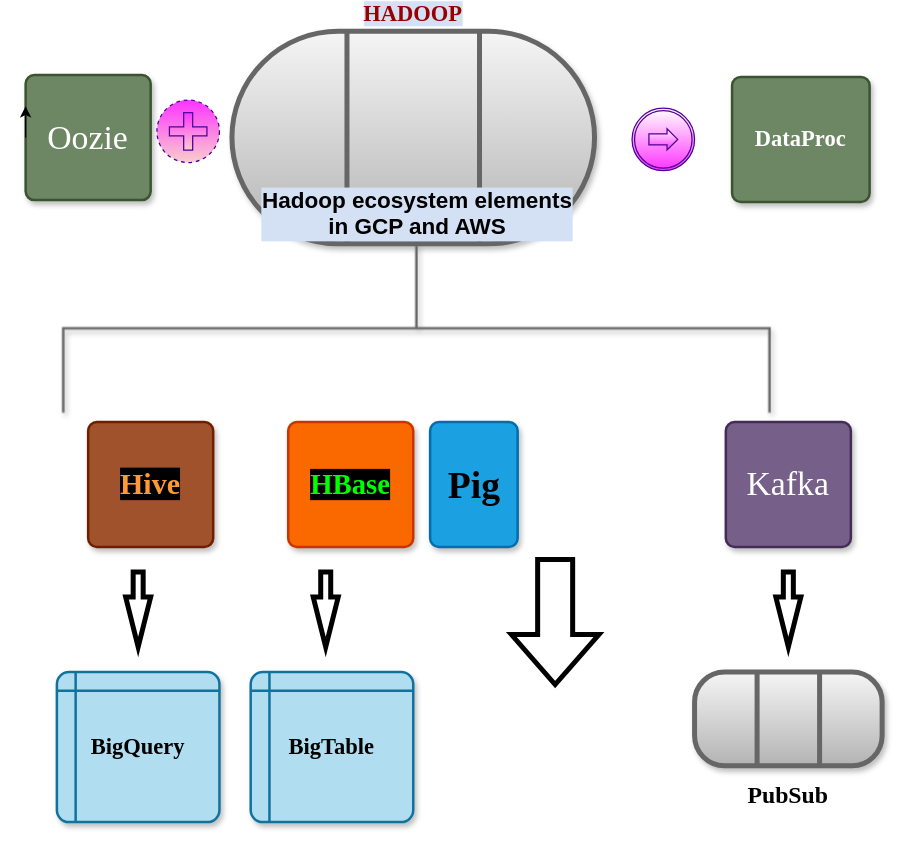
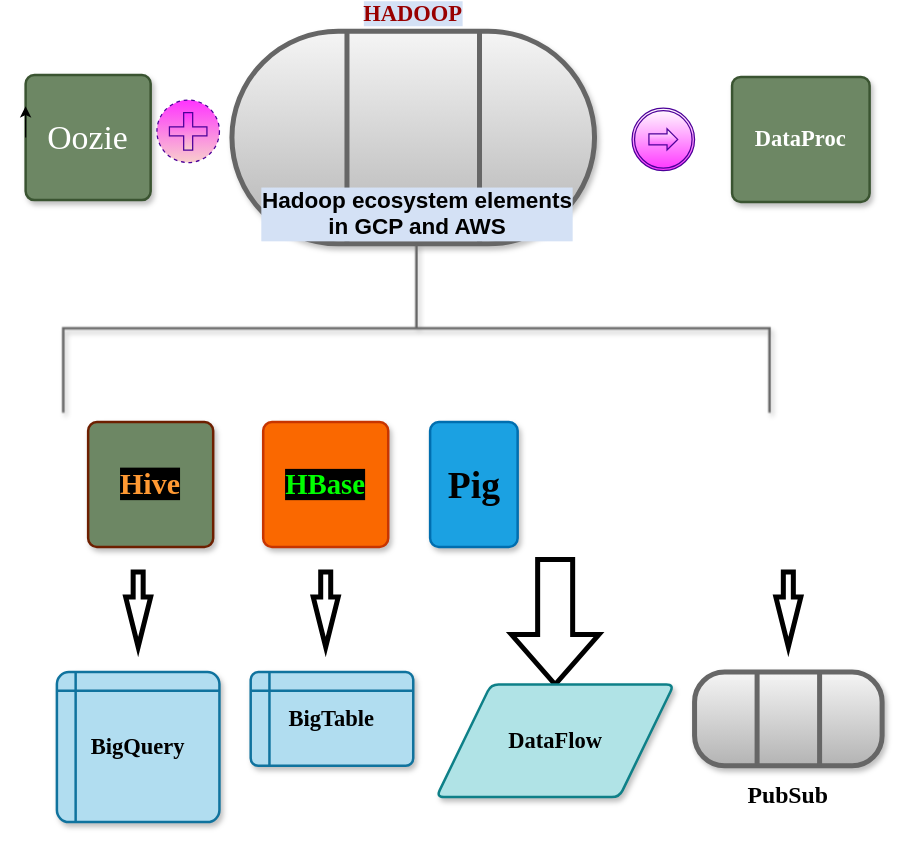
node "Hive": fillcolor #a0522d -> #6d8764
node "HBase": moved (351, 484) -> (326, 484)
node "Kafka": removed
node "DataFlow": added
node "BigTable": size 163x150 -> 163x94
